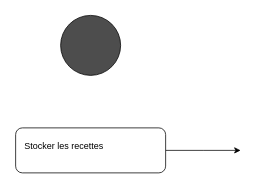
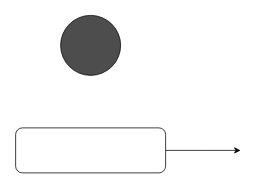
node "Stocker les recettes": removed
